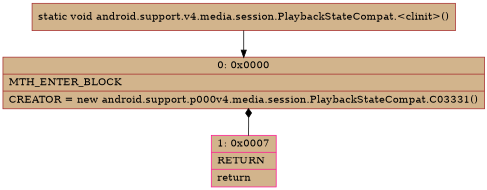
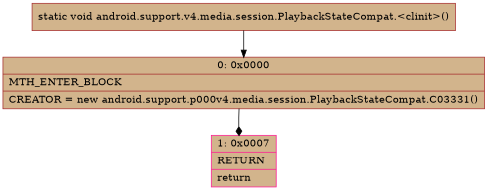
edge "1: 0x0007" -> "0: 0x0000": reversed
